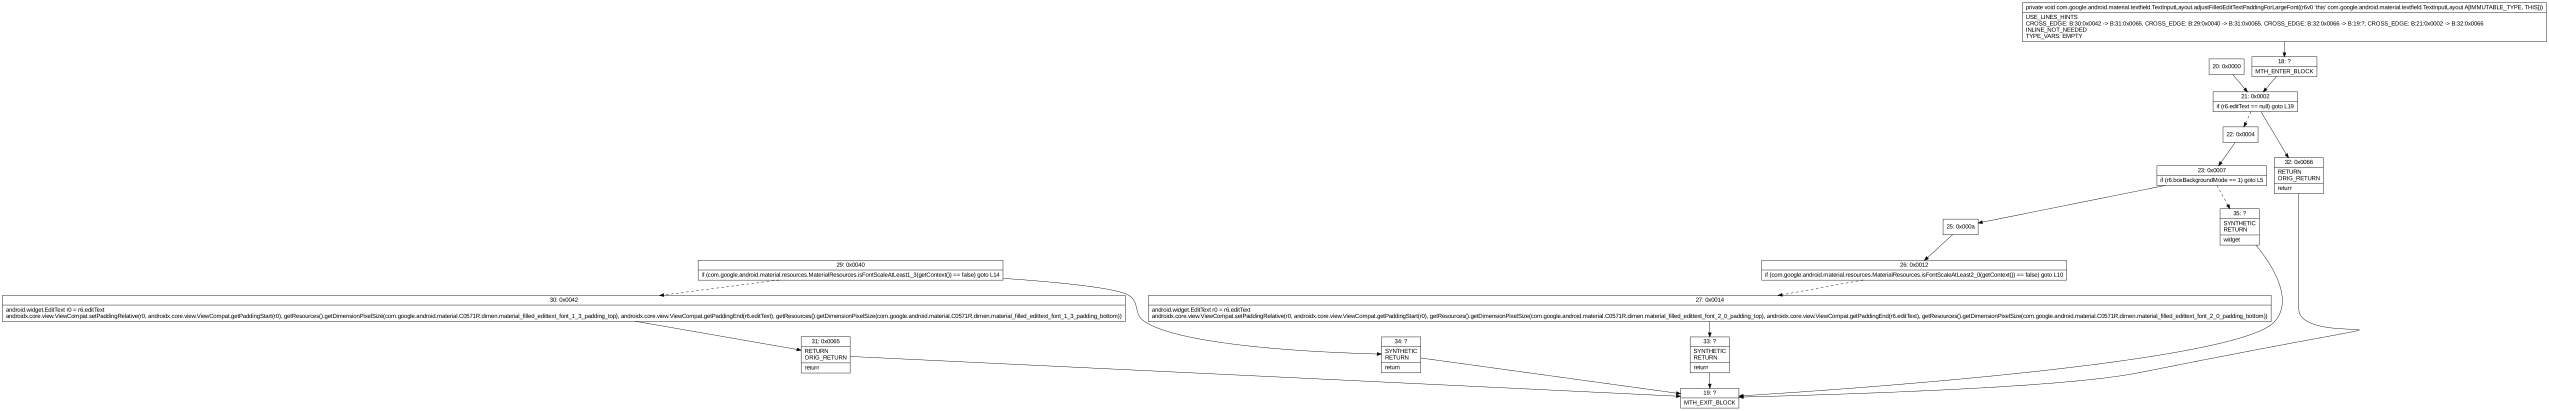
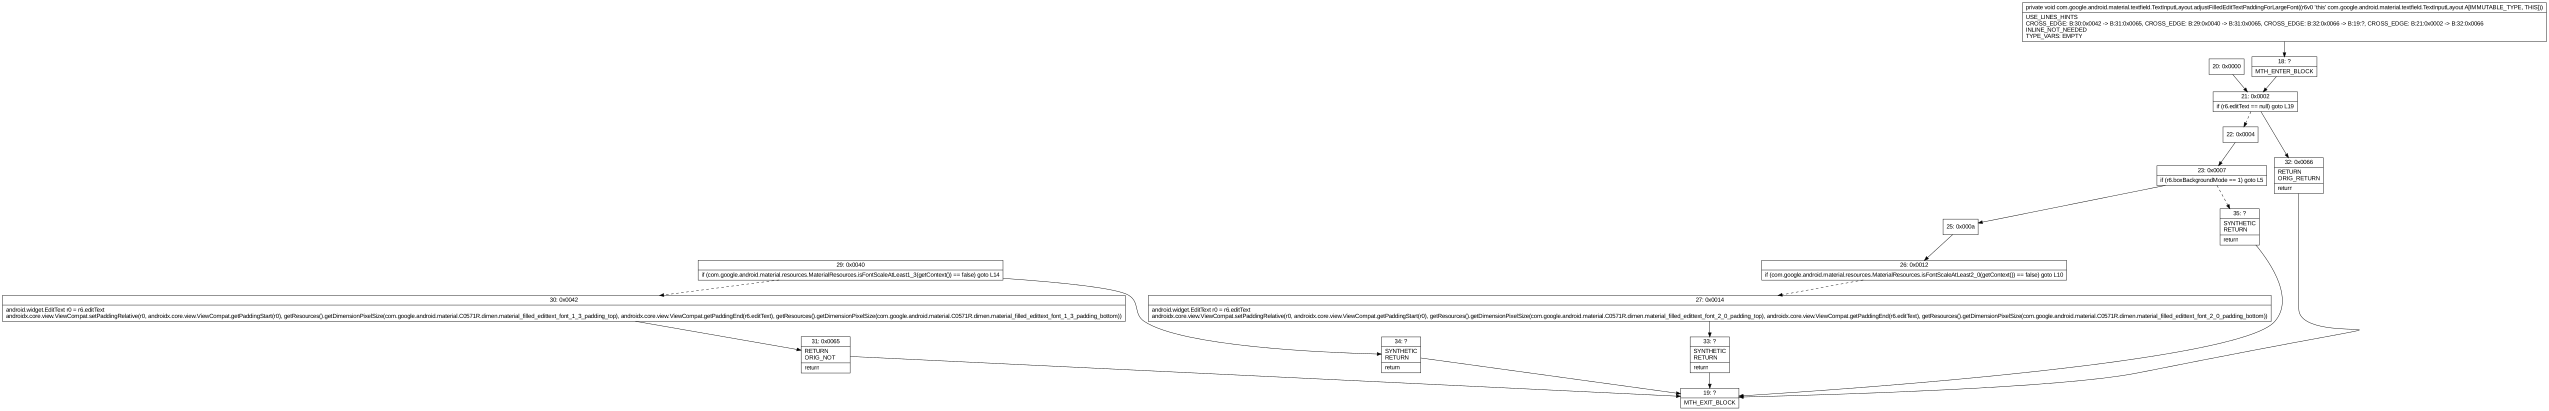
node "35: ?": text "widget" -> "return"
node "31: 0x0065": text "ORIG_RETURN" -> "ORIG_NOT"
